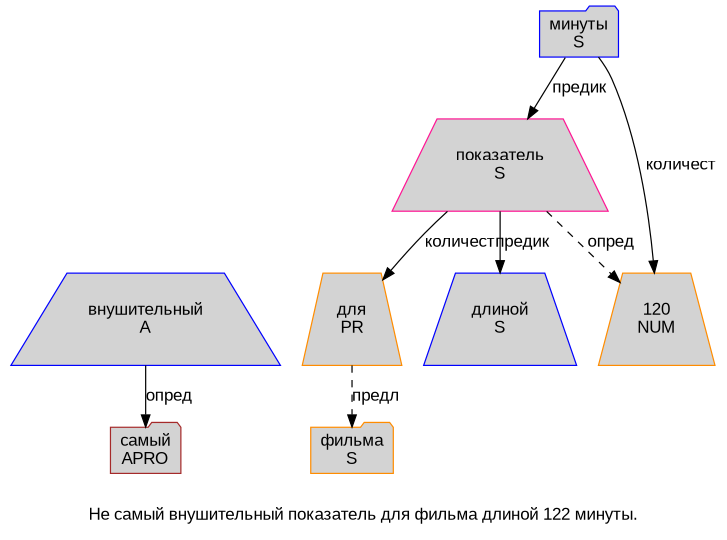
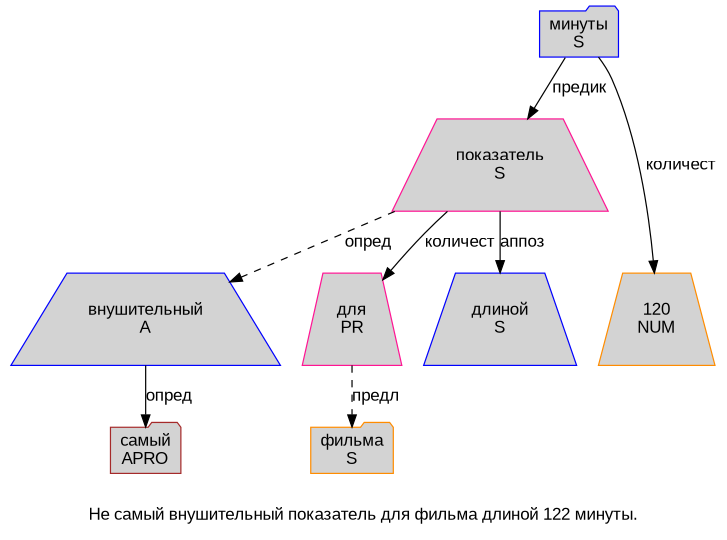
edge "показатель S" -> "длиной S": label "предик" -> "аппоз"
edge "показатель S" -> "120 NUM": now "показатель S" -> "внушительный A"
node "для PR": color darkorange -> deeppink
